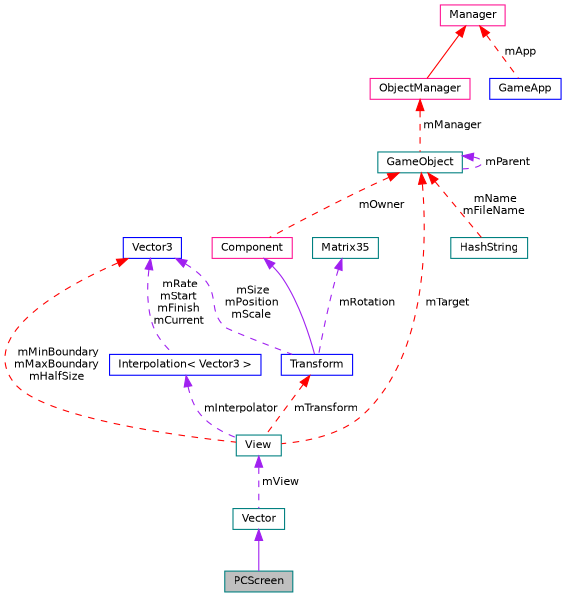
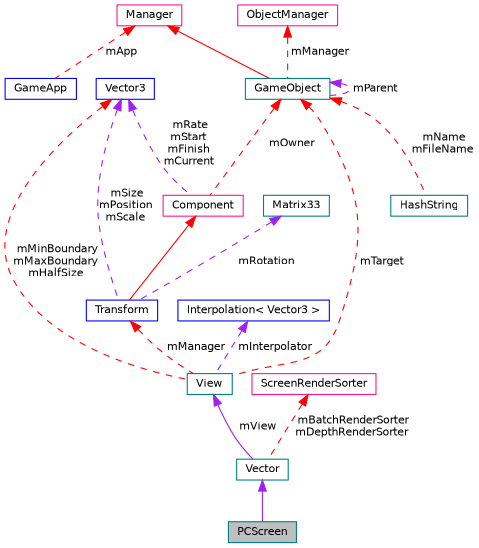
edge "ObjectManager" -> "Manager": now "GameObject" -> "Manager"
node "Matrix35": label "Matrix35" -> "Matrix33"
edge "Transform" -> "Component": color purple -> red
edge "Interpolation< Vector3 >" -> "Vector3": now "Component" -> "Vector3"
node "ScreenRenderSorter": added
edge "View" -> "Transform": label " mTransform" -> " mManager"
edge "Vector" -> "View": style dashed -> solid
